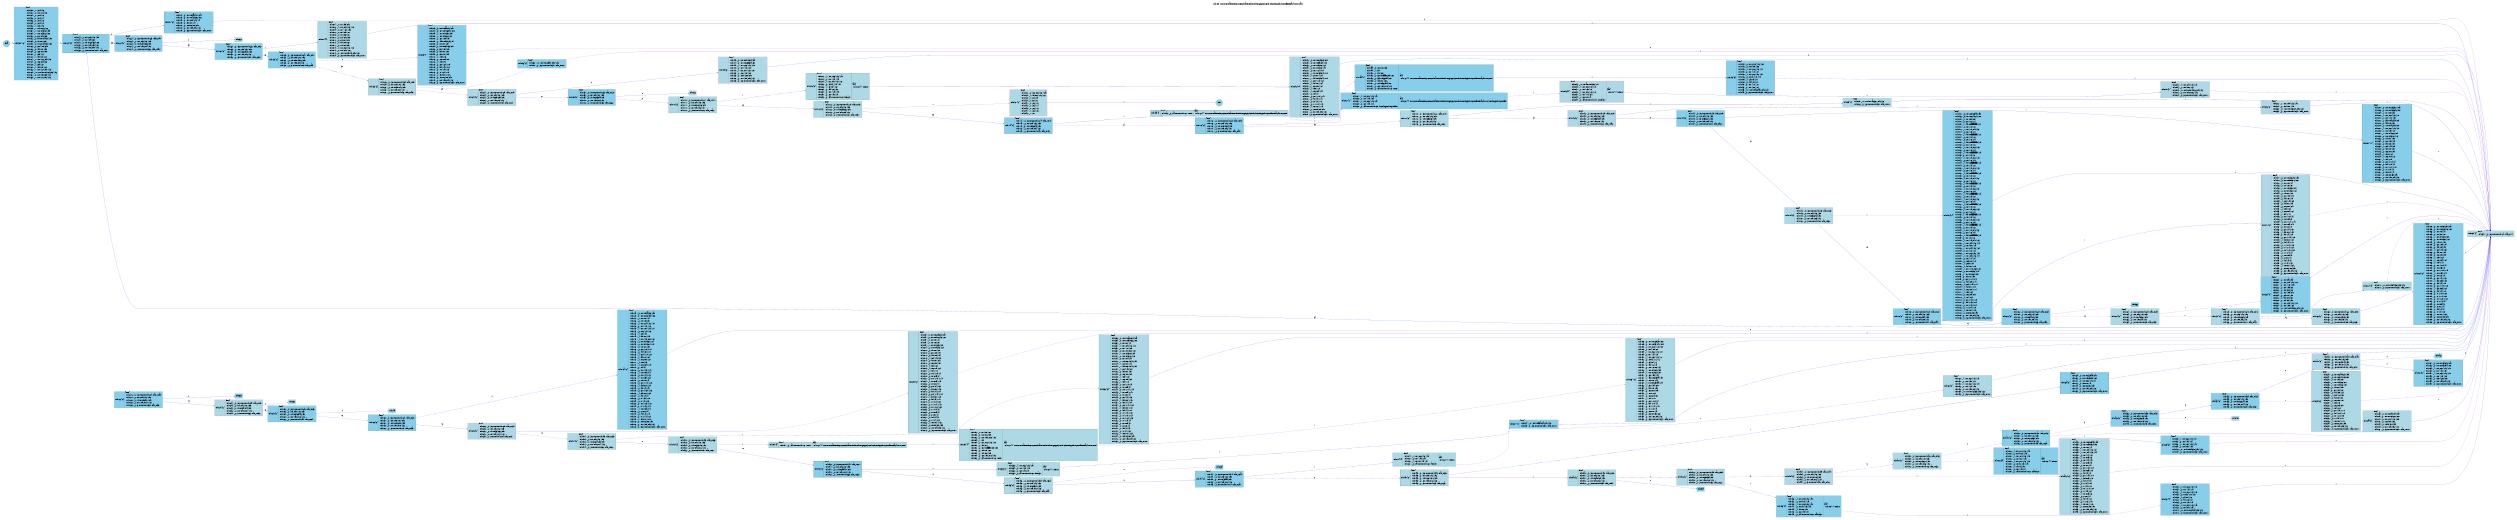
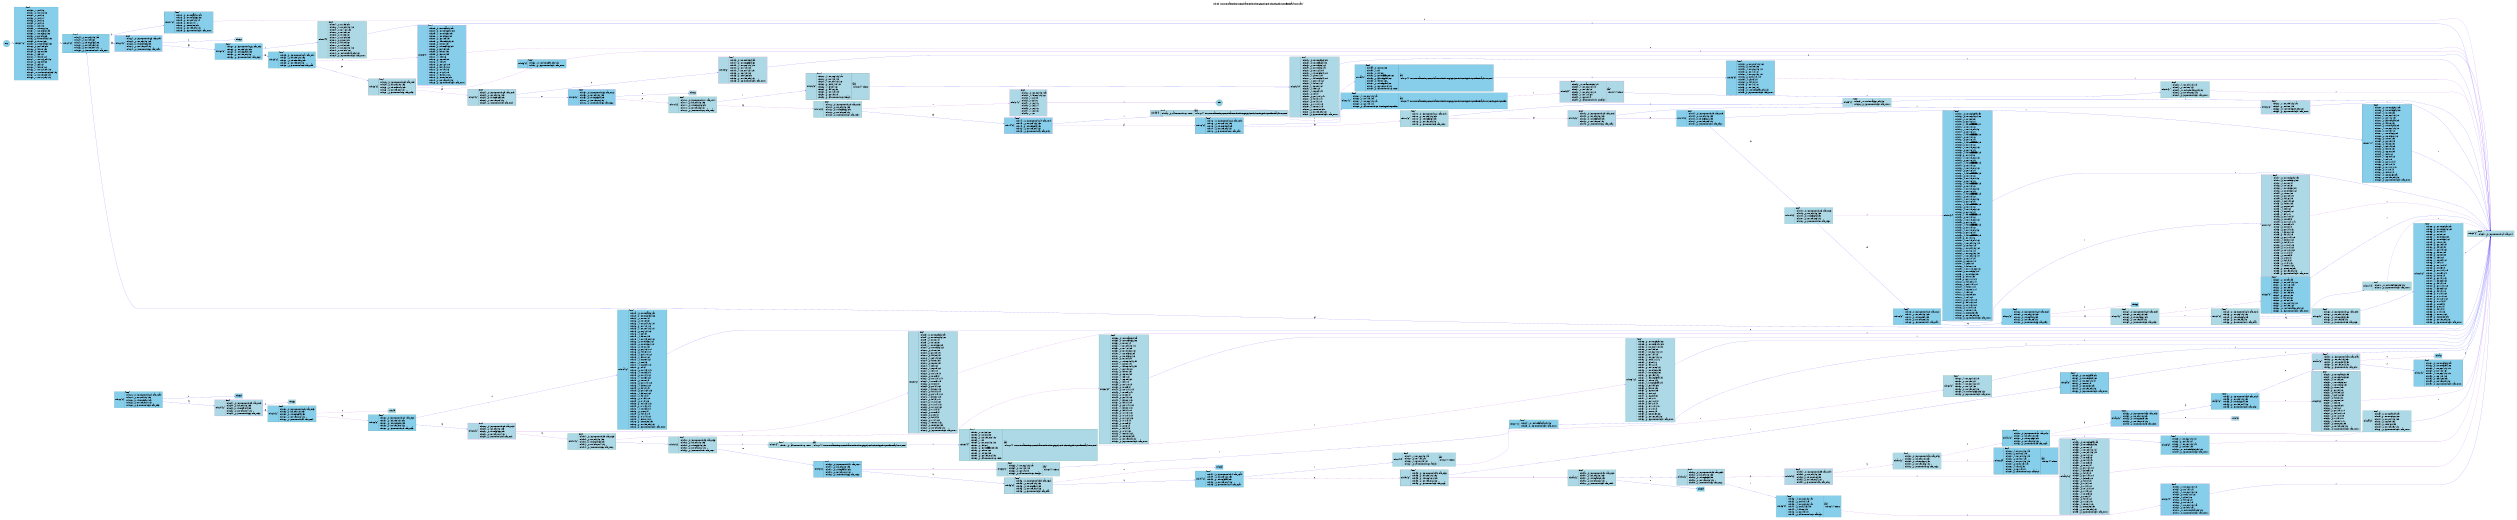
node "Final": label "Final" -> "Entry"
